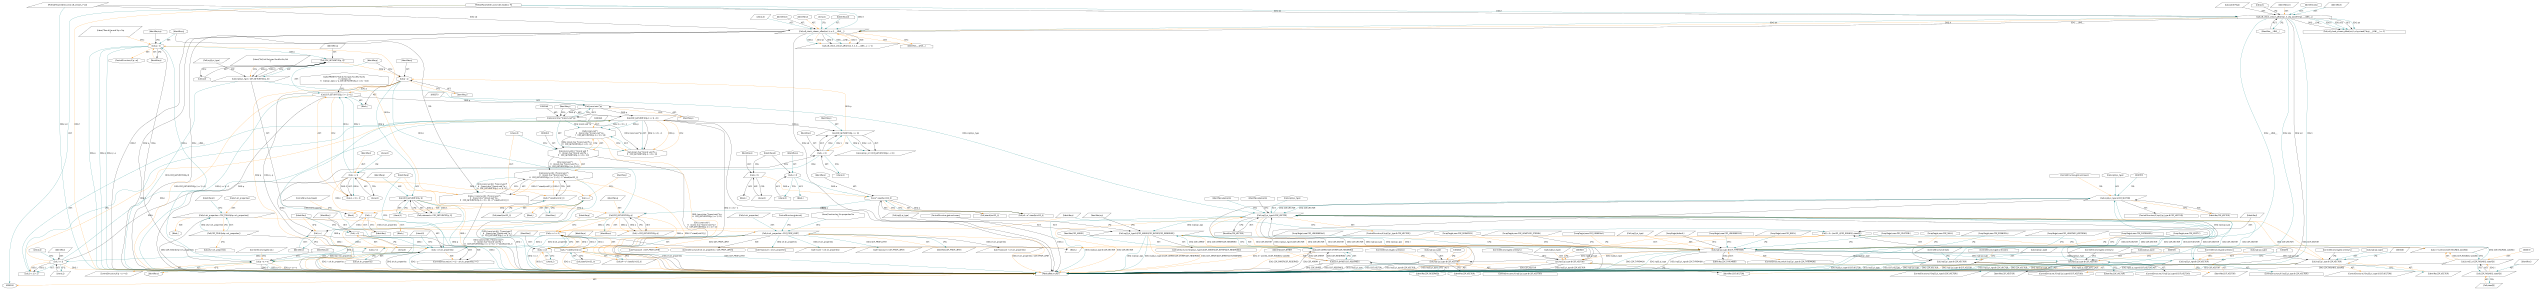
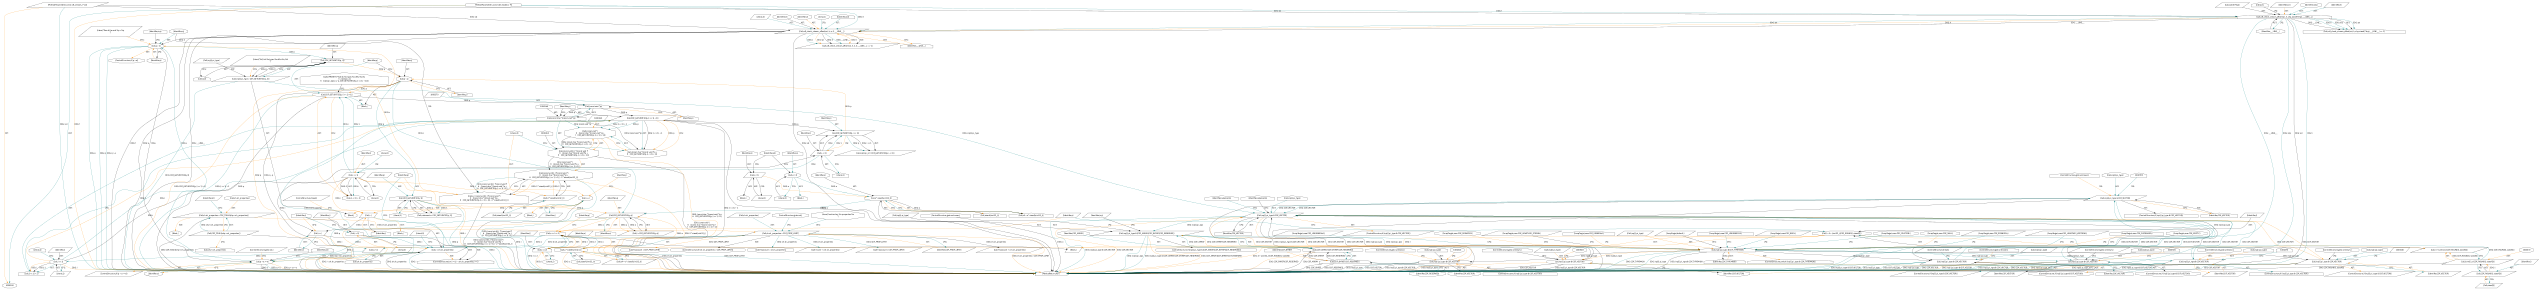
edge "(Call,cdf_check_stream_offset(sst, h, e, 0, __LINE__))" -> "(Call,q > e)": added, label "DDG: e"
edge "(MethodReturn,RET)" -> "1000100": now "(MethodParameterIn,const cdf_stream_t *sst)" -> "1000100"
